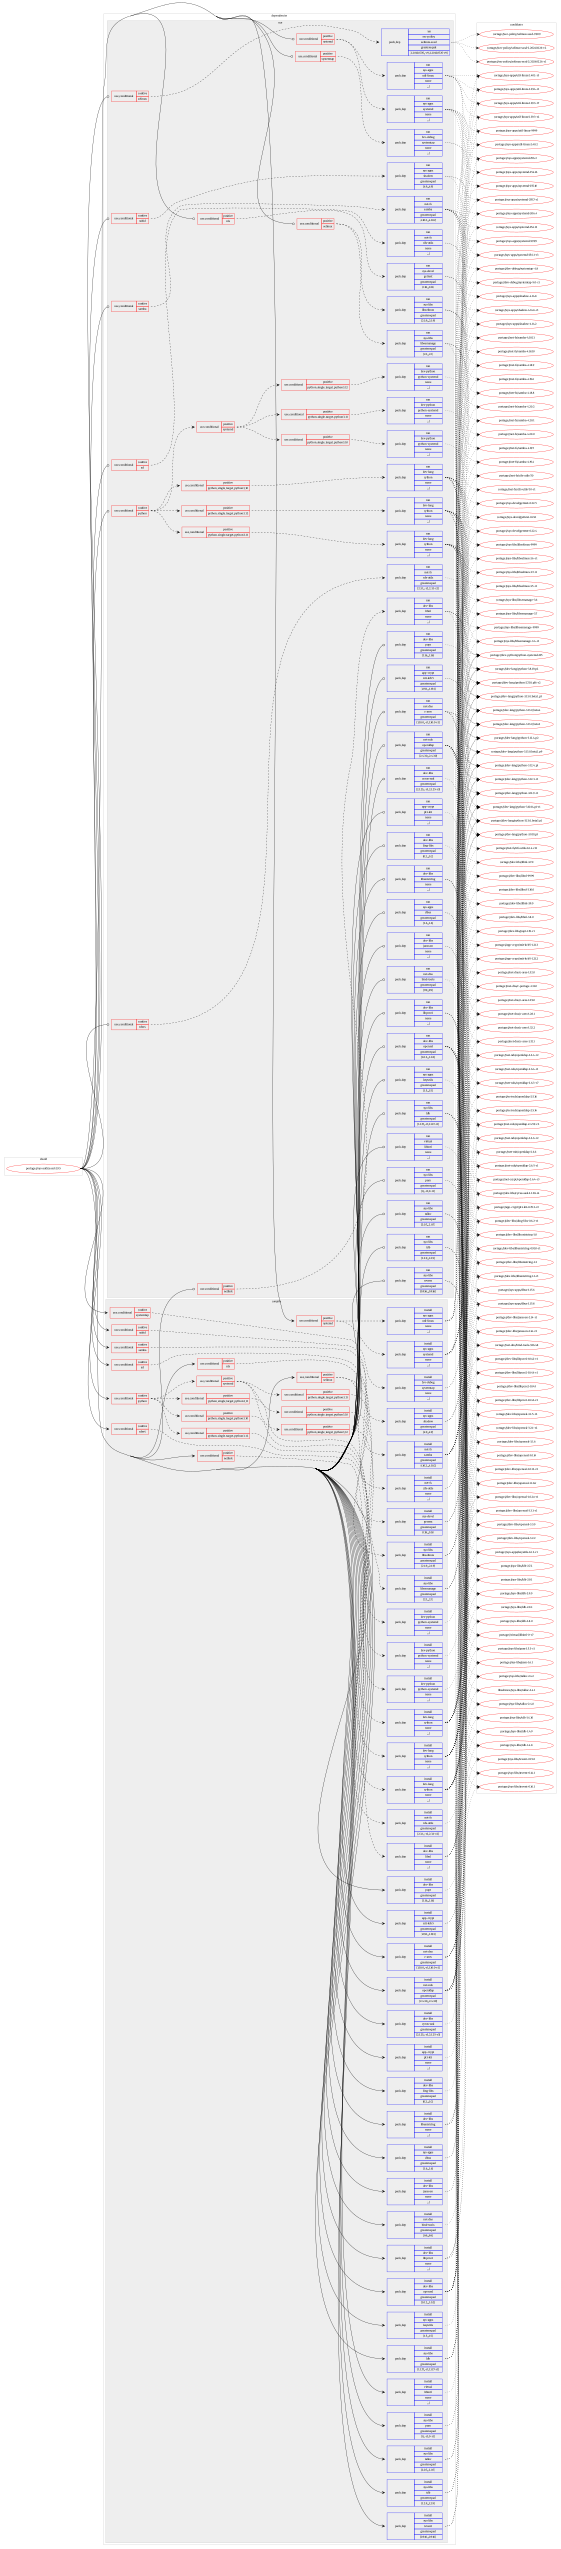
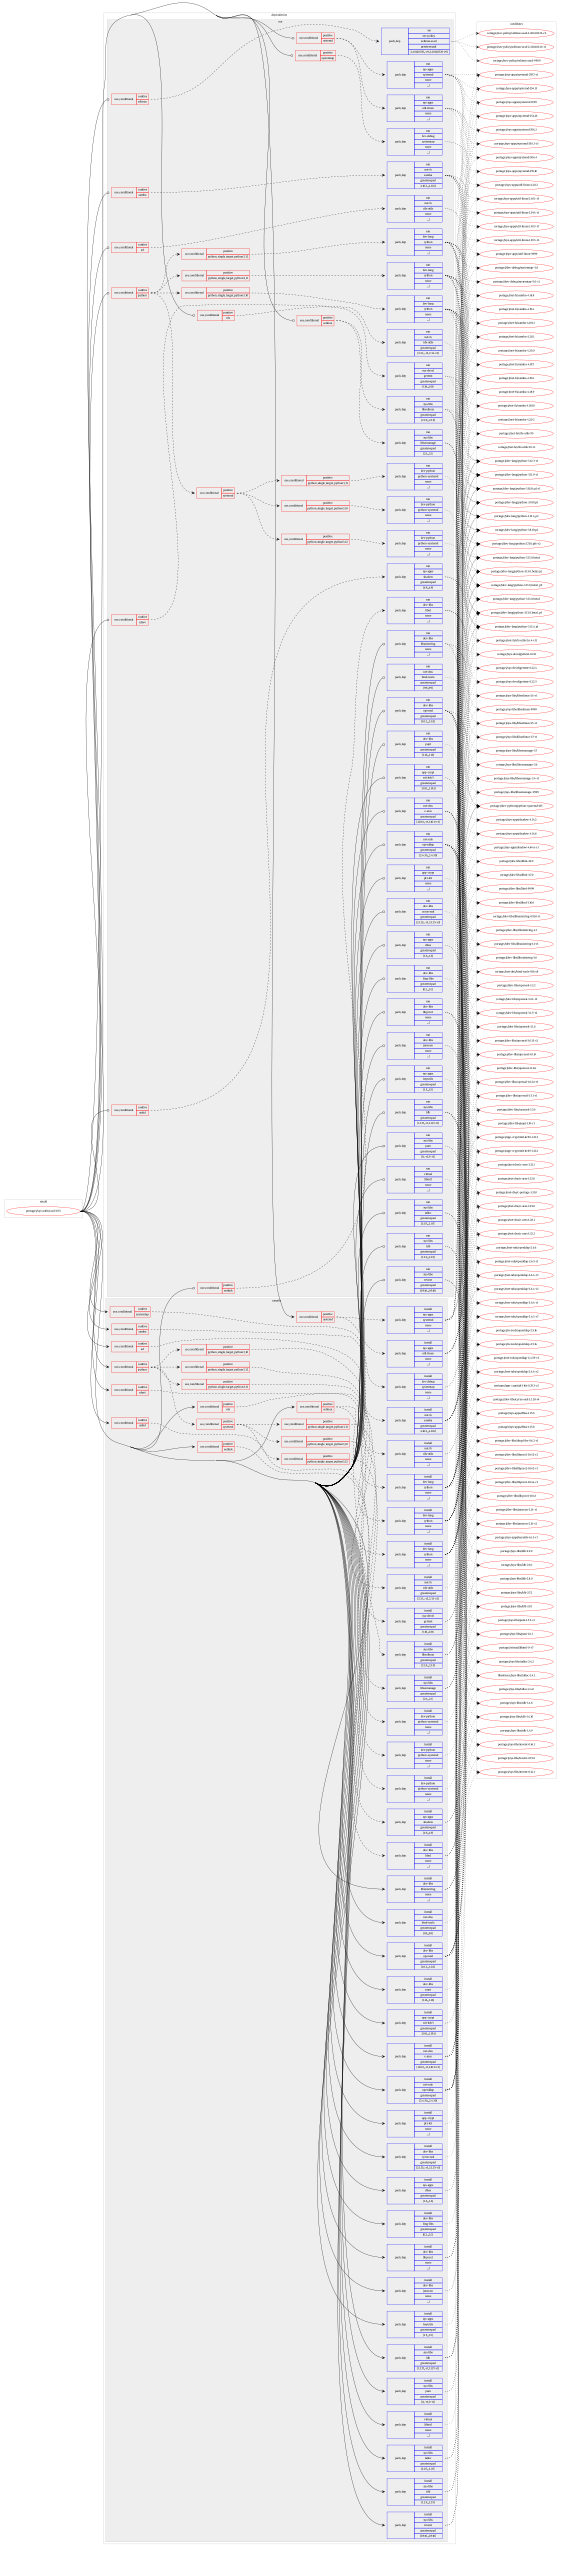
node "portage://sys-apps/shadow-4.14.6-r1": label "portage://sys-apps/shadow-4.14.6-r1" -> "portage://sys-apps/shadow-4.84.6-r1"
node "portage://dev-libs/libnl-3.8.0": removed
node "portage://net-crypt/openldap-2.6.4-r3": label "portage://net-crypt/openldap-2.6.4-r3" -> "portage://net-nds/openldap-2.6.4-r3"
